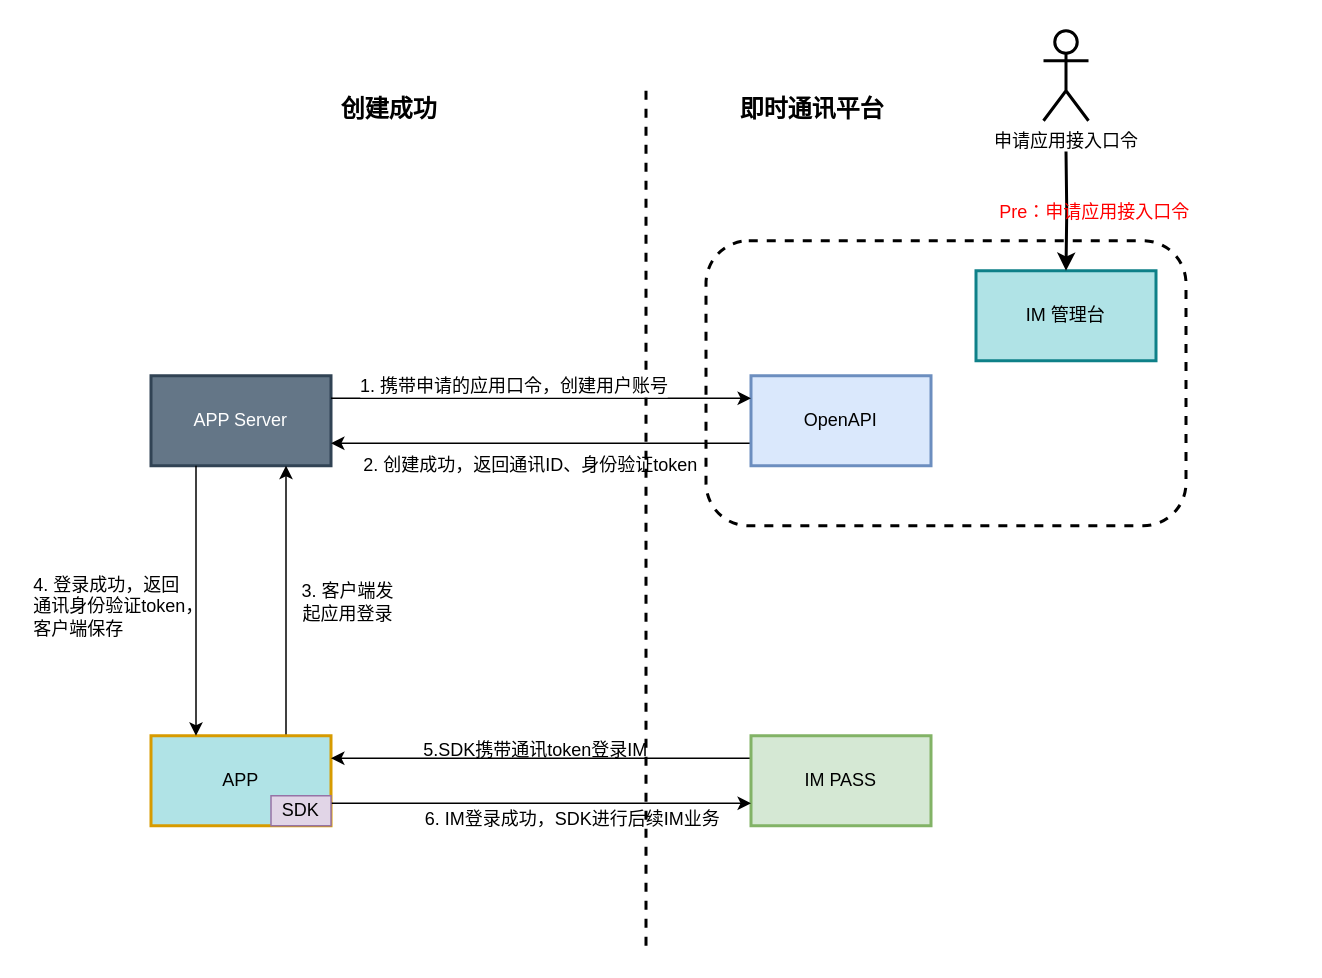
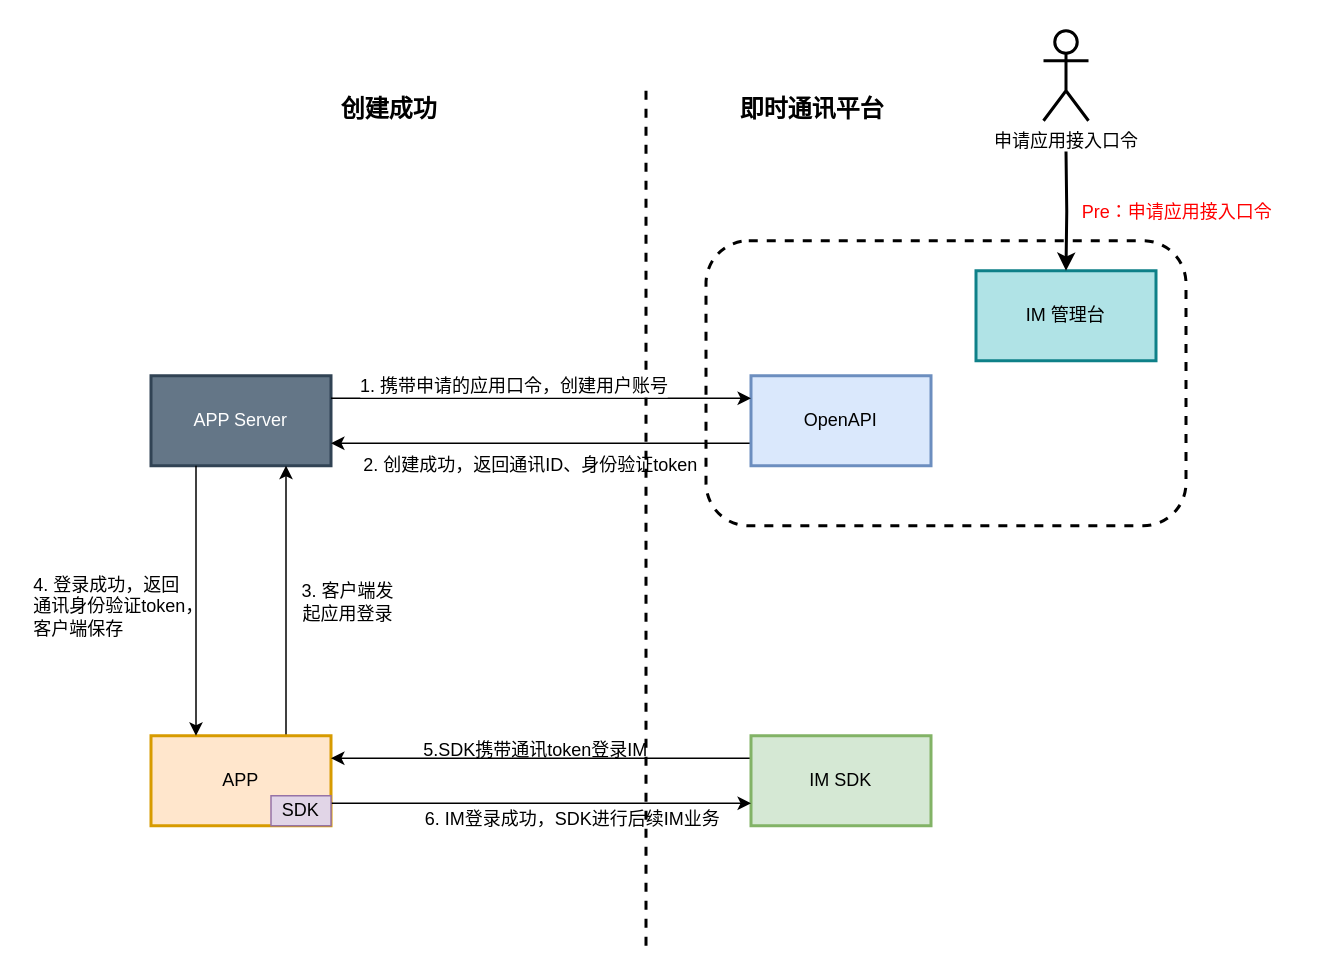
node "Pre：申请应用接入口令": moved (1102, 212) -> (1184, 212)
node "APP": fillcolor #b0e3e6 -> #ffe6cc
node "IM PASS": label "IM PASS" -> "IM SDK"
